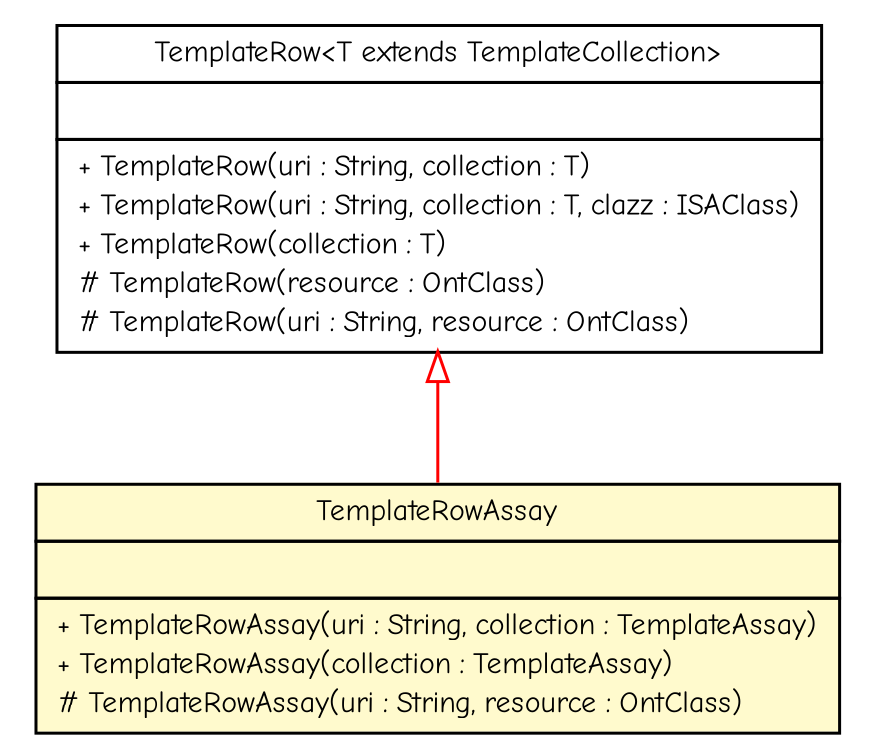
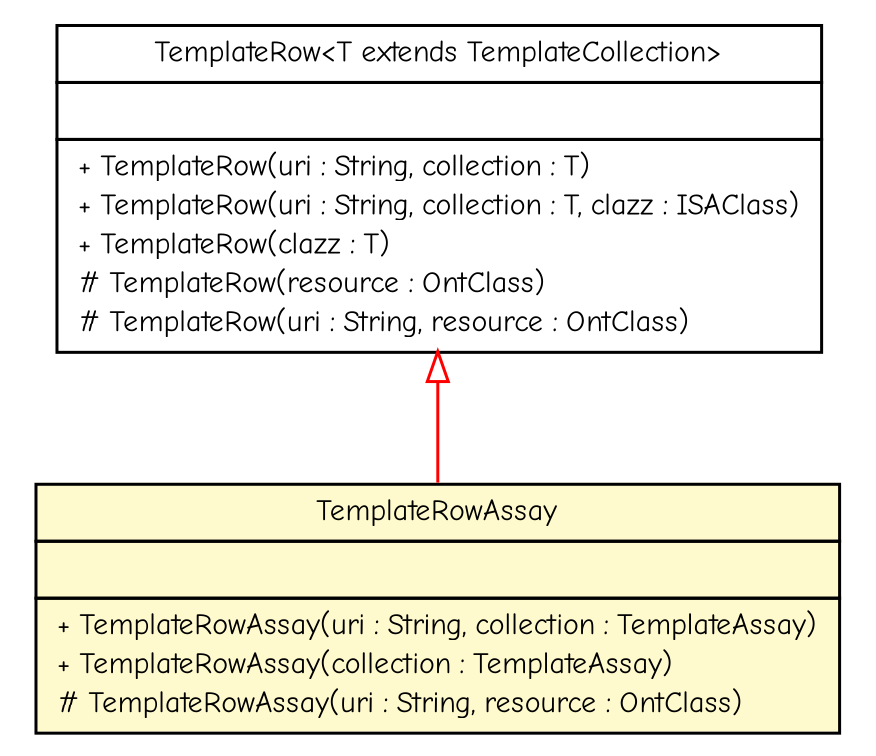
node "TemplateRow<T extends TemplateCollection>": text "+ TemplateRow(collection : T)" -> "+ TemplateRow(clazz : T)"
